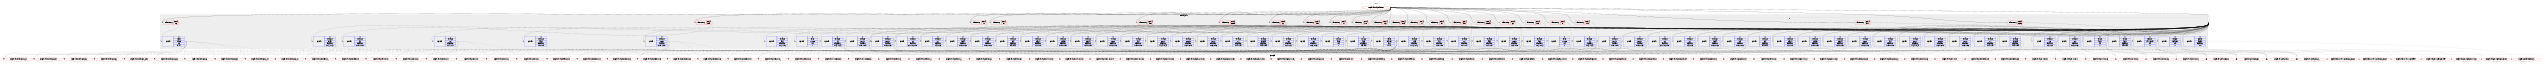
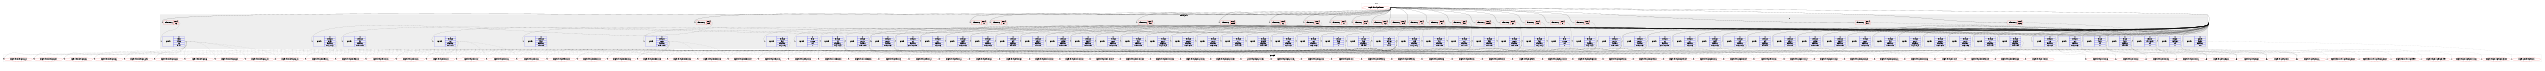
node "portage://dev-erlang/fast_yaml-1.0.32": label "portage://dev-erlang/fast_yaml-1.0.32" -> "lang://dev-erlang/fast_yaml-1.0.32"
node "portage://dev-ldap/fast_tls-1.1.19": label "portage://dev-ldap/fast_tls-1.1.19" -> "portage://dev-erlang/fast_tls-1.1.19"
node "portage://dev-erlang/xmpp-1.7.0": removed
